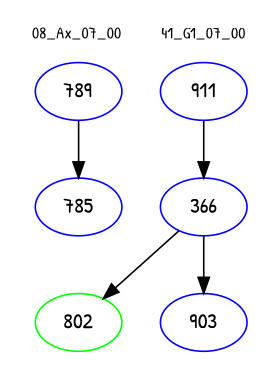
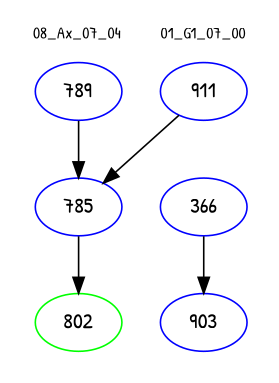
cluster "08_Ax_07_00": label "08_Ax_07_00" -> "08_Ax_07_04"
cluster "41_G1_07_00": label "41_G1_07_00" -> "01_G1_07_00"
edge "911" -> "366": now "911" -> "785"
edge "366" -> "802": now "785" -> "802"
